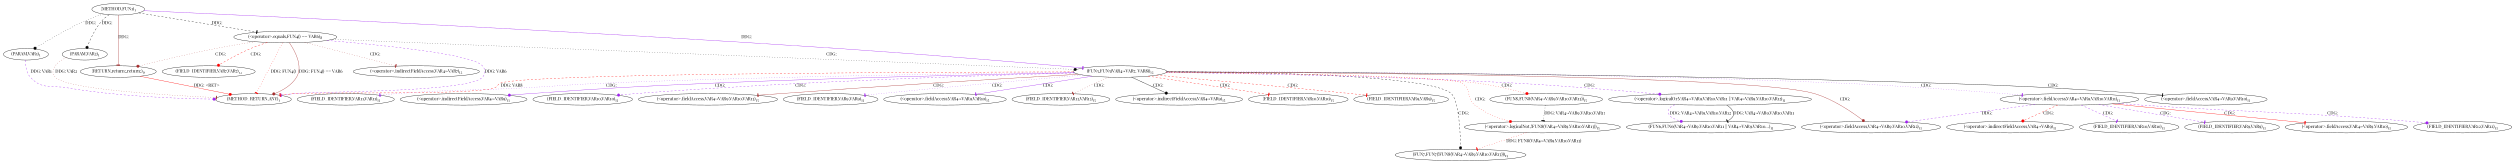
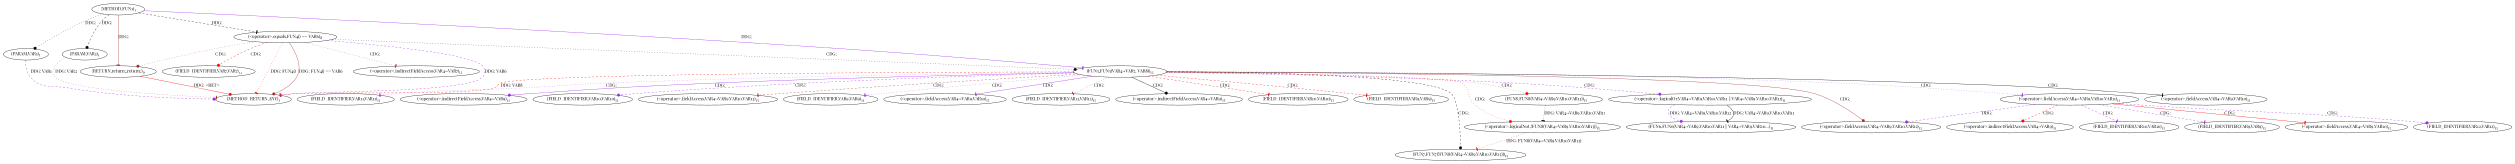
edge "(FUN5,FUN5(VAR4->VAR7, VAR8))" -> "(<operator>.fieldAccess,VAR4->VAR9.VAR10.VAR13)": style solid -> dashed
